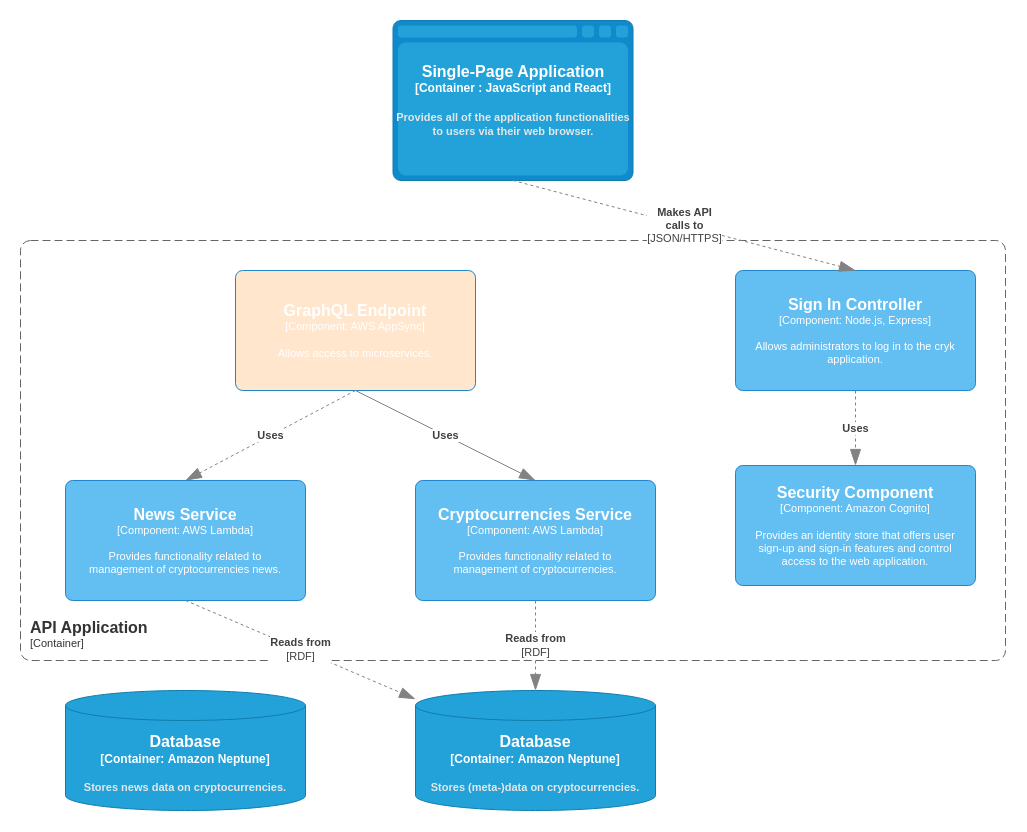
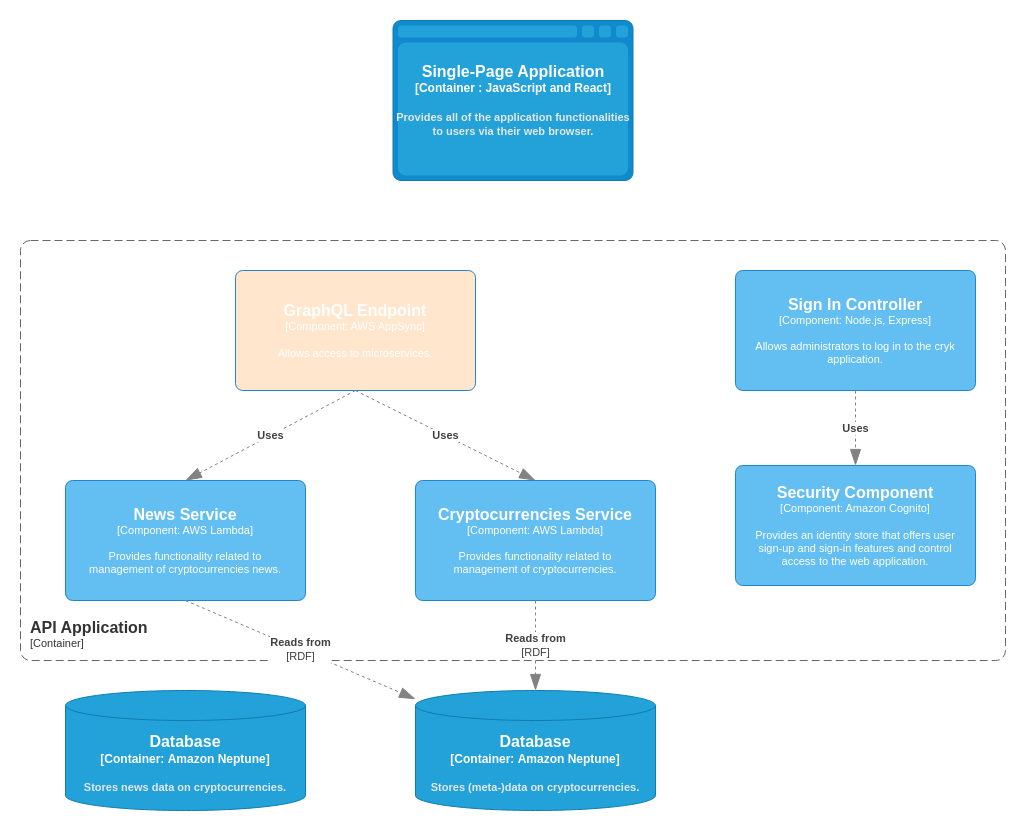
edge "Single-Page Application [Container : JavaScript and React] Provides all of the application functionalities to users via their web browser." -> "Sign In Controller [Component: Node.js, Express] Allows administrators to log in to the cryk application.": removed, label "Makes API calls to [JSON/HTTPS]"
edge "GraphQL Endpoint [Component: AWS AppSync] Allows access to microservices." -> "Cryptocurrencies Service [Component: AWS Lambda] Provides functionality related to management of cryptocurrencies.": style solid -> dashed
